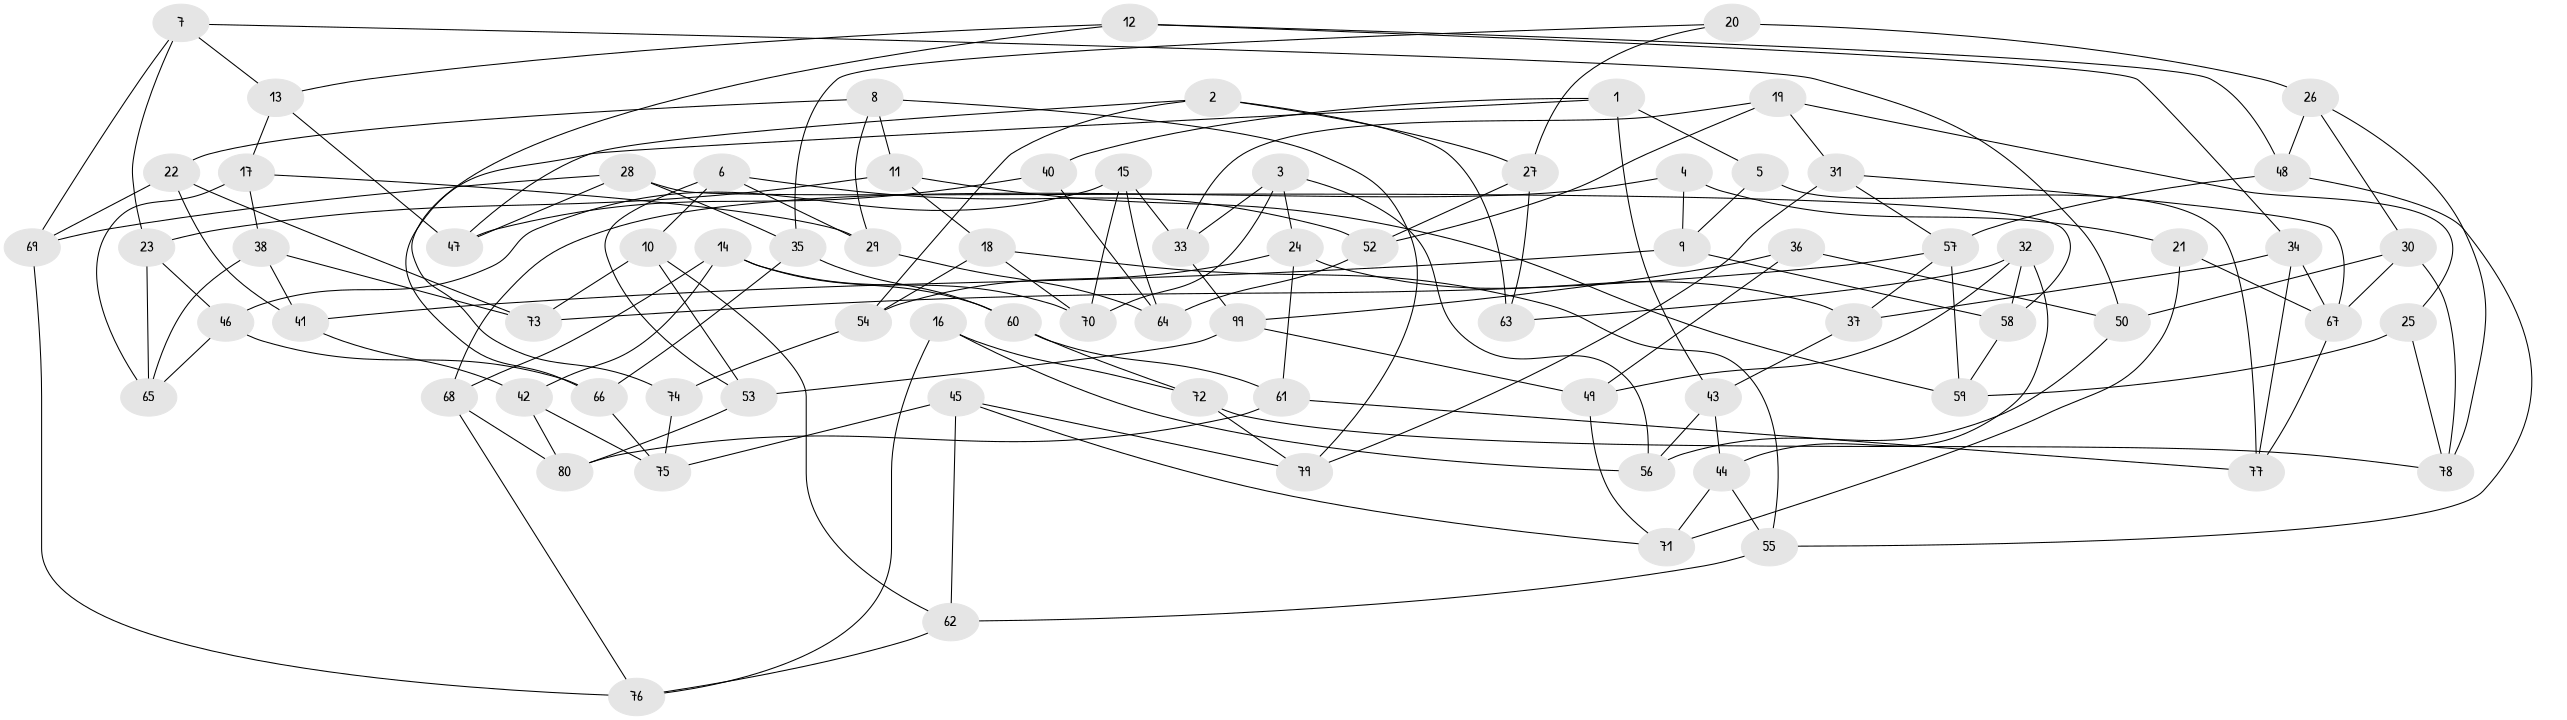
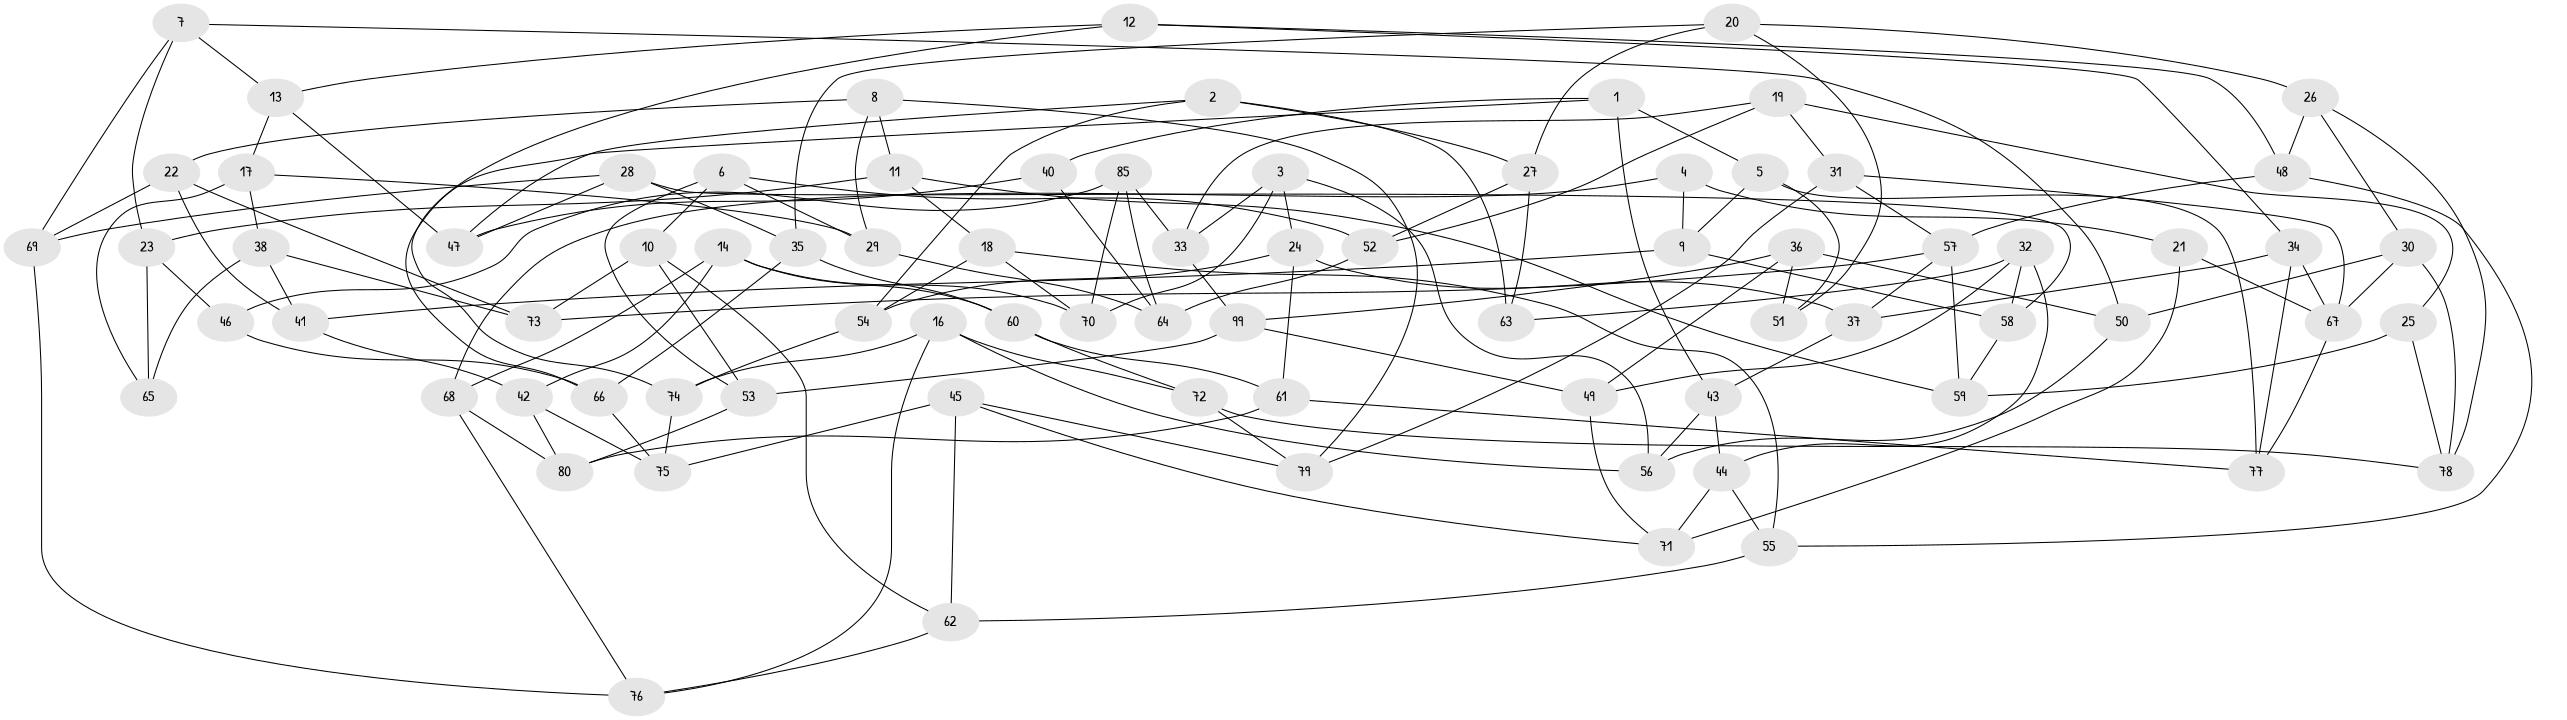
node "15": label "15" -> "85"
node "51": added
edge "46" -- "65": removed
edge "16" -- "74": added
